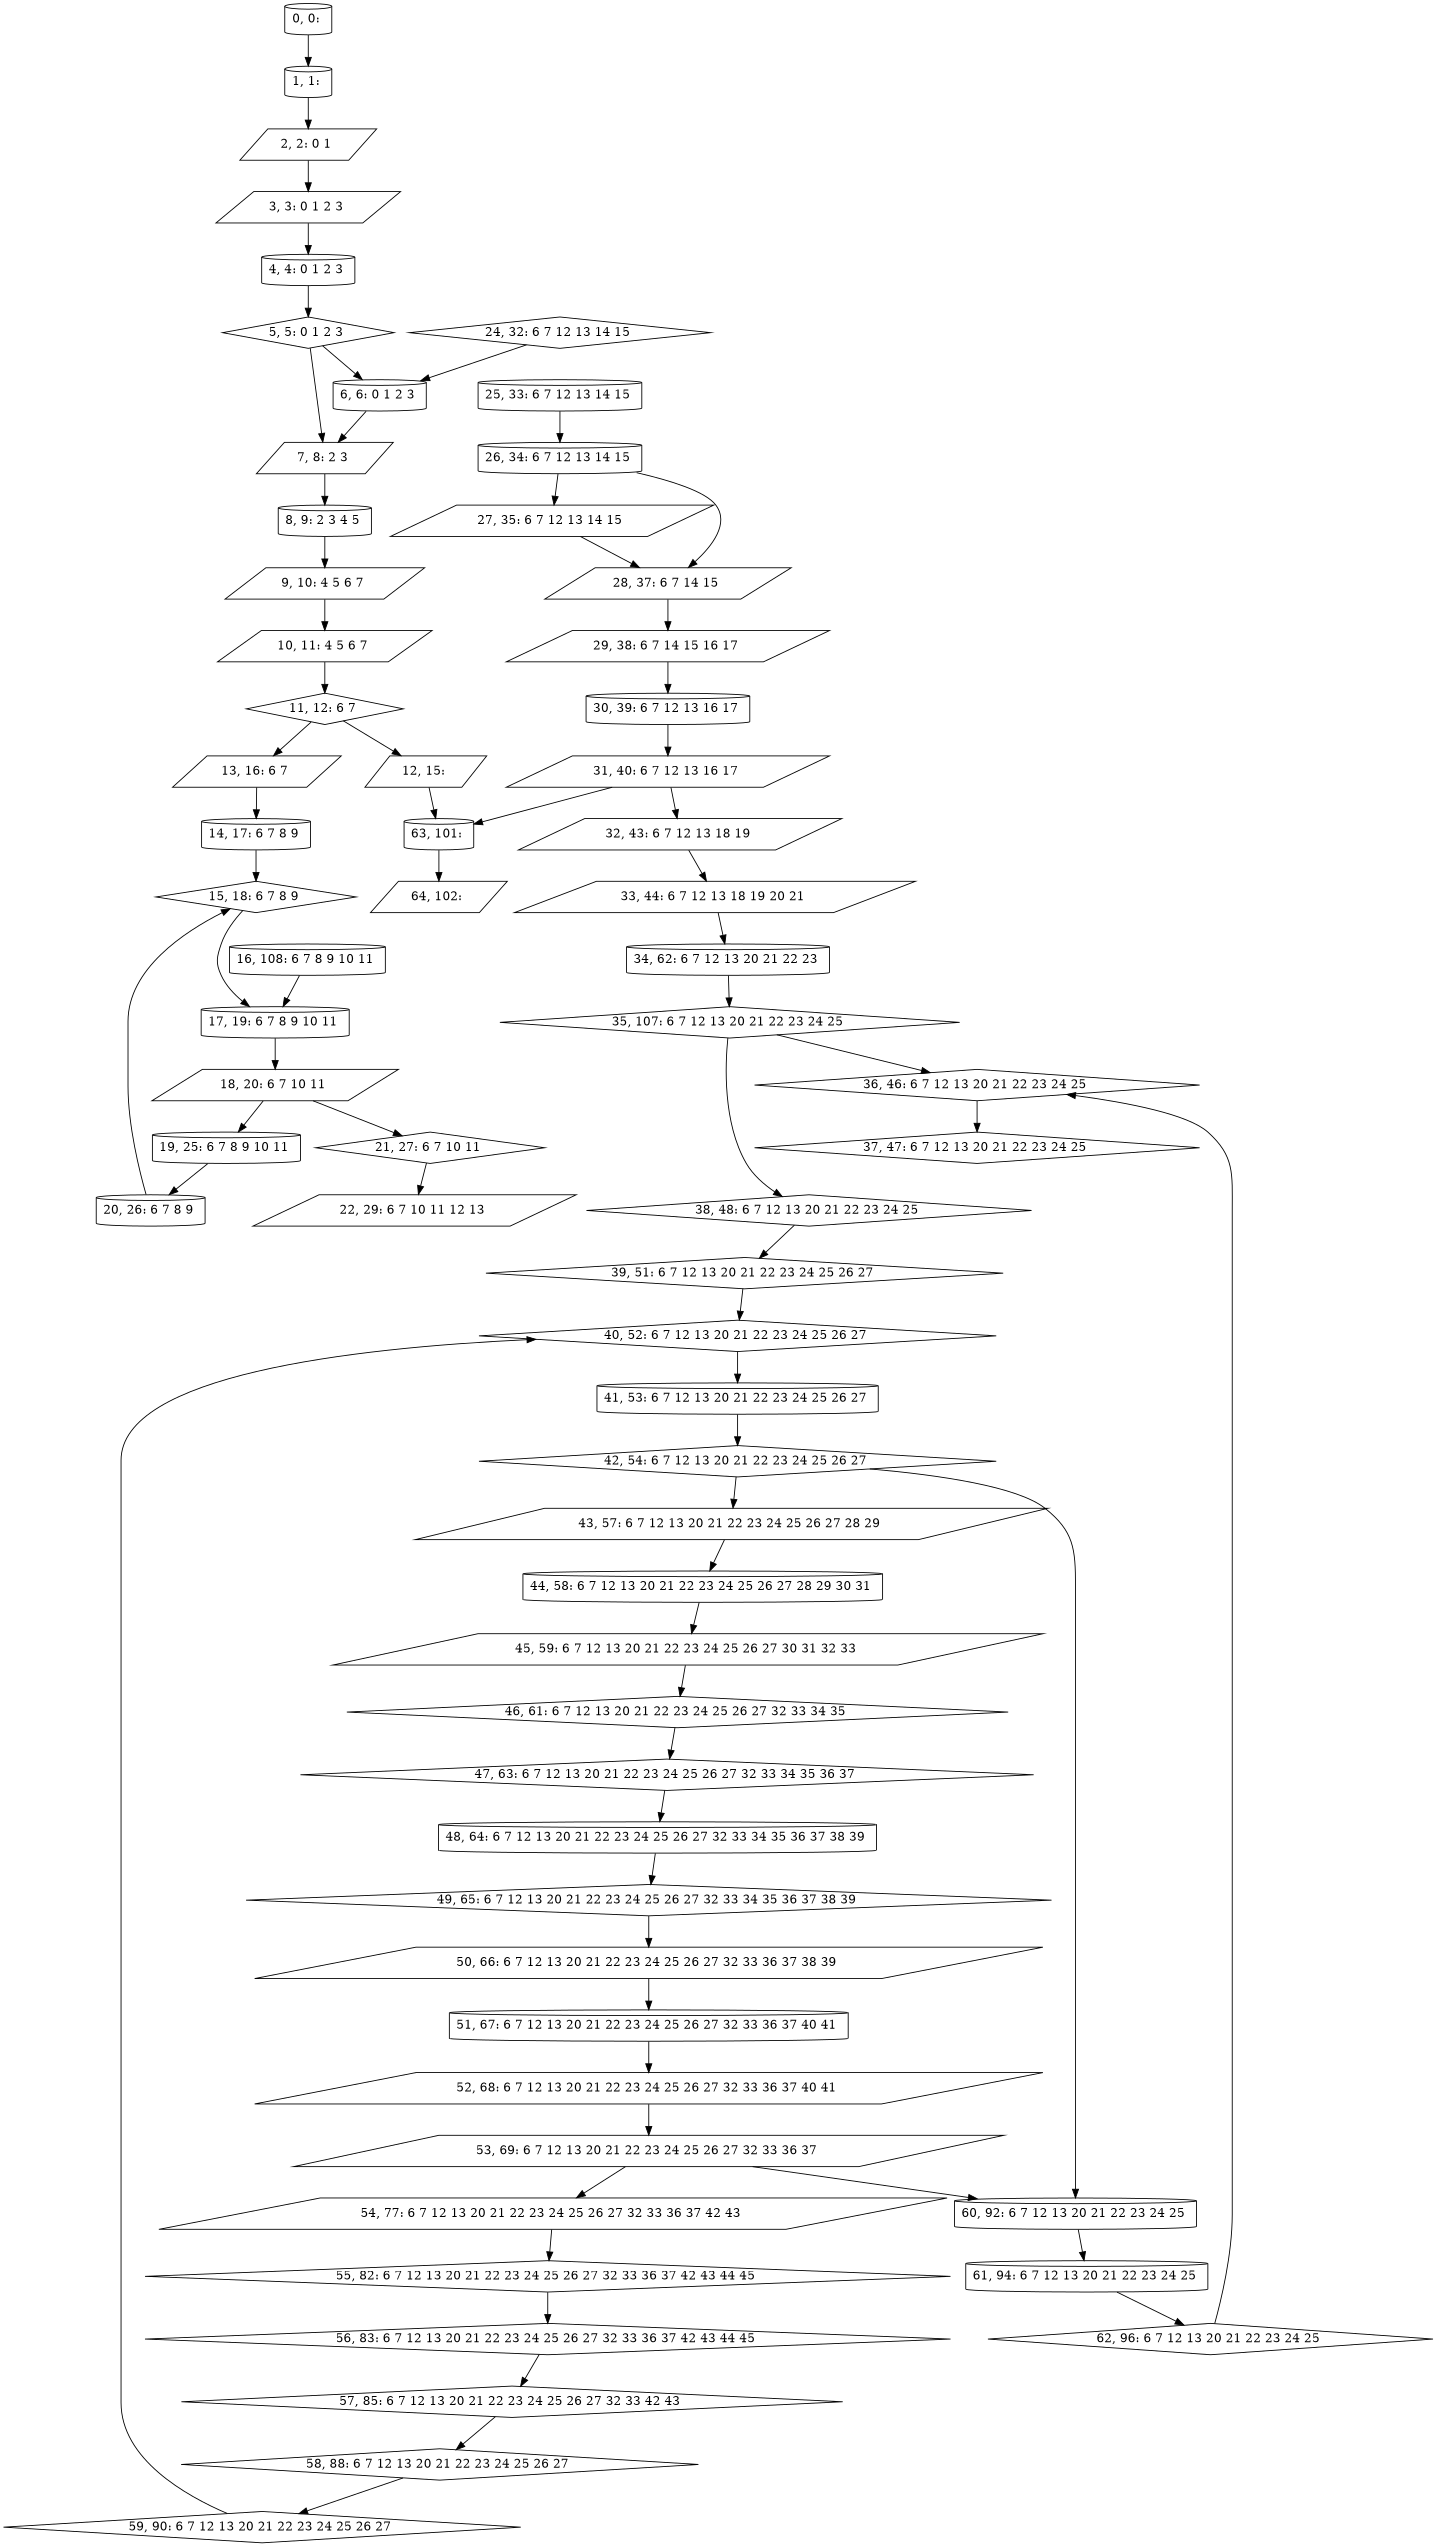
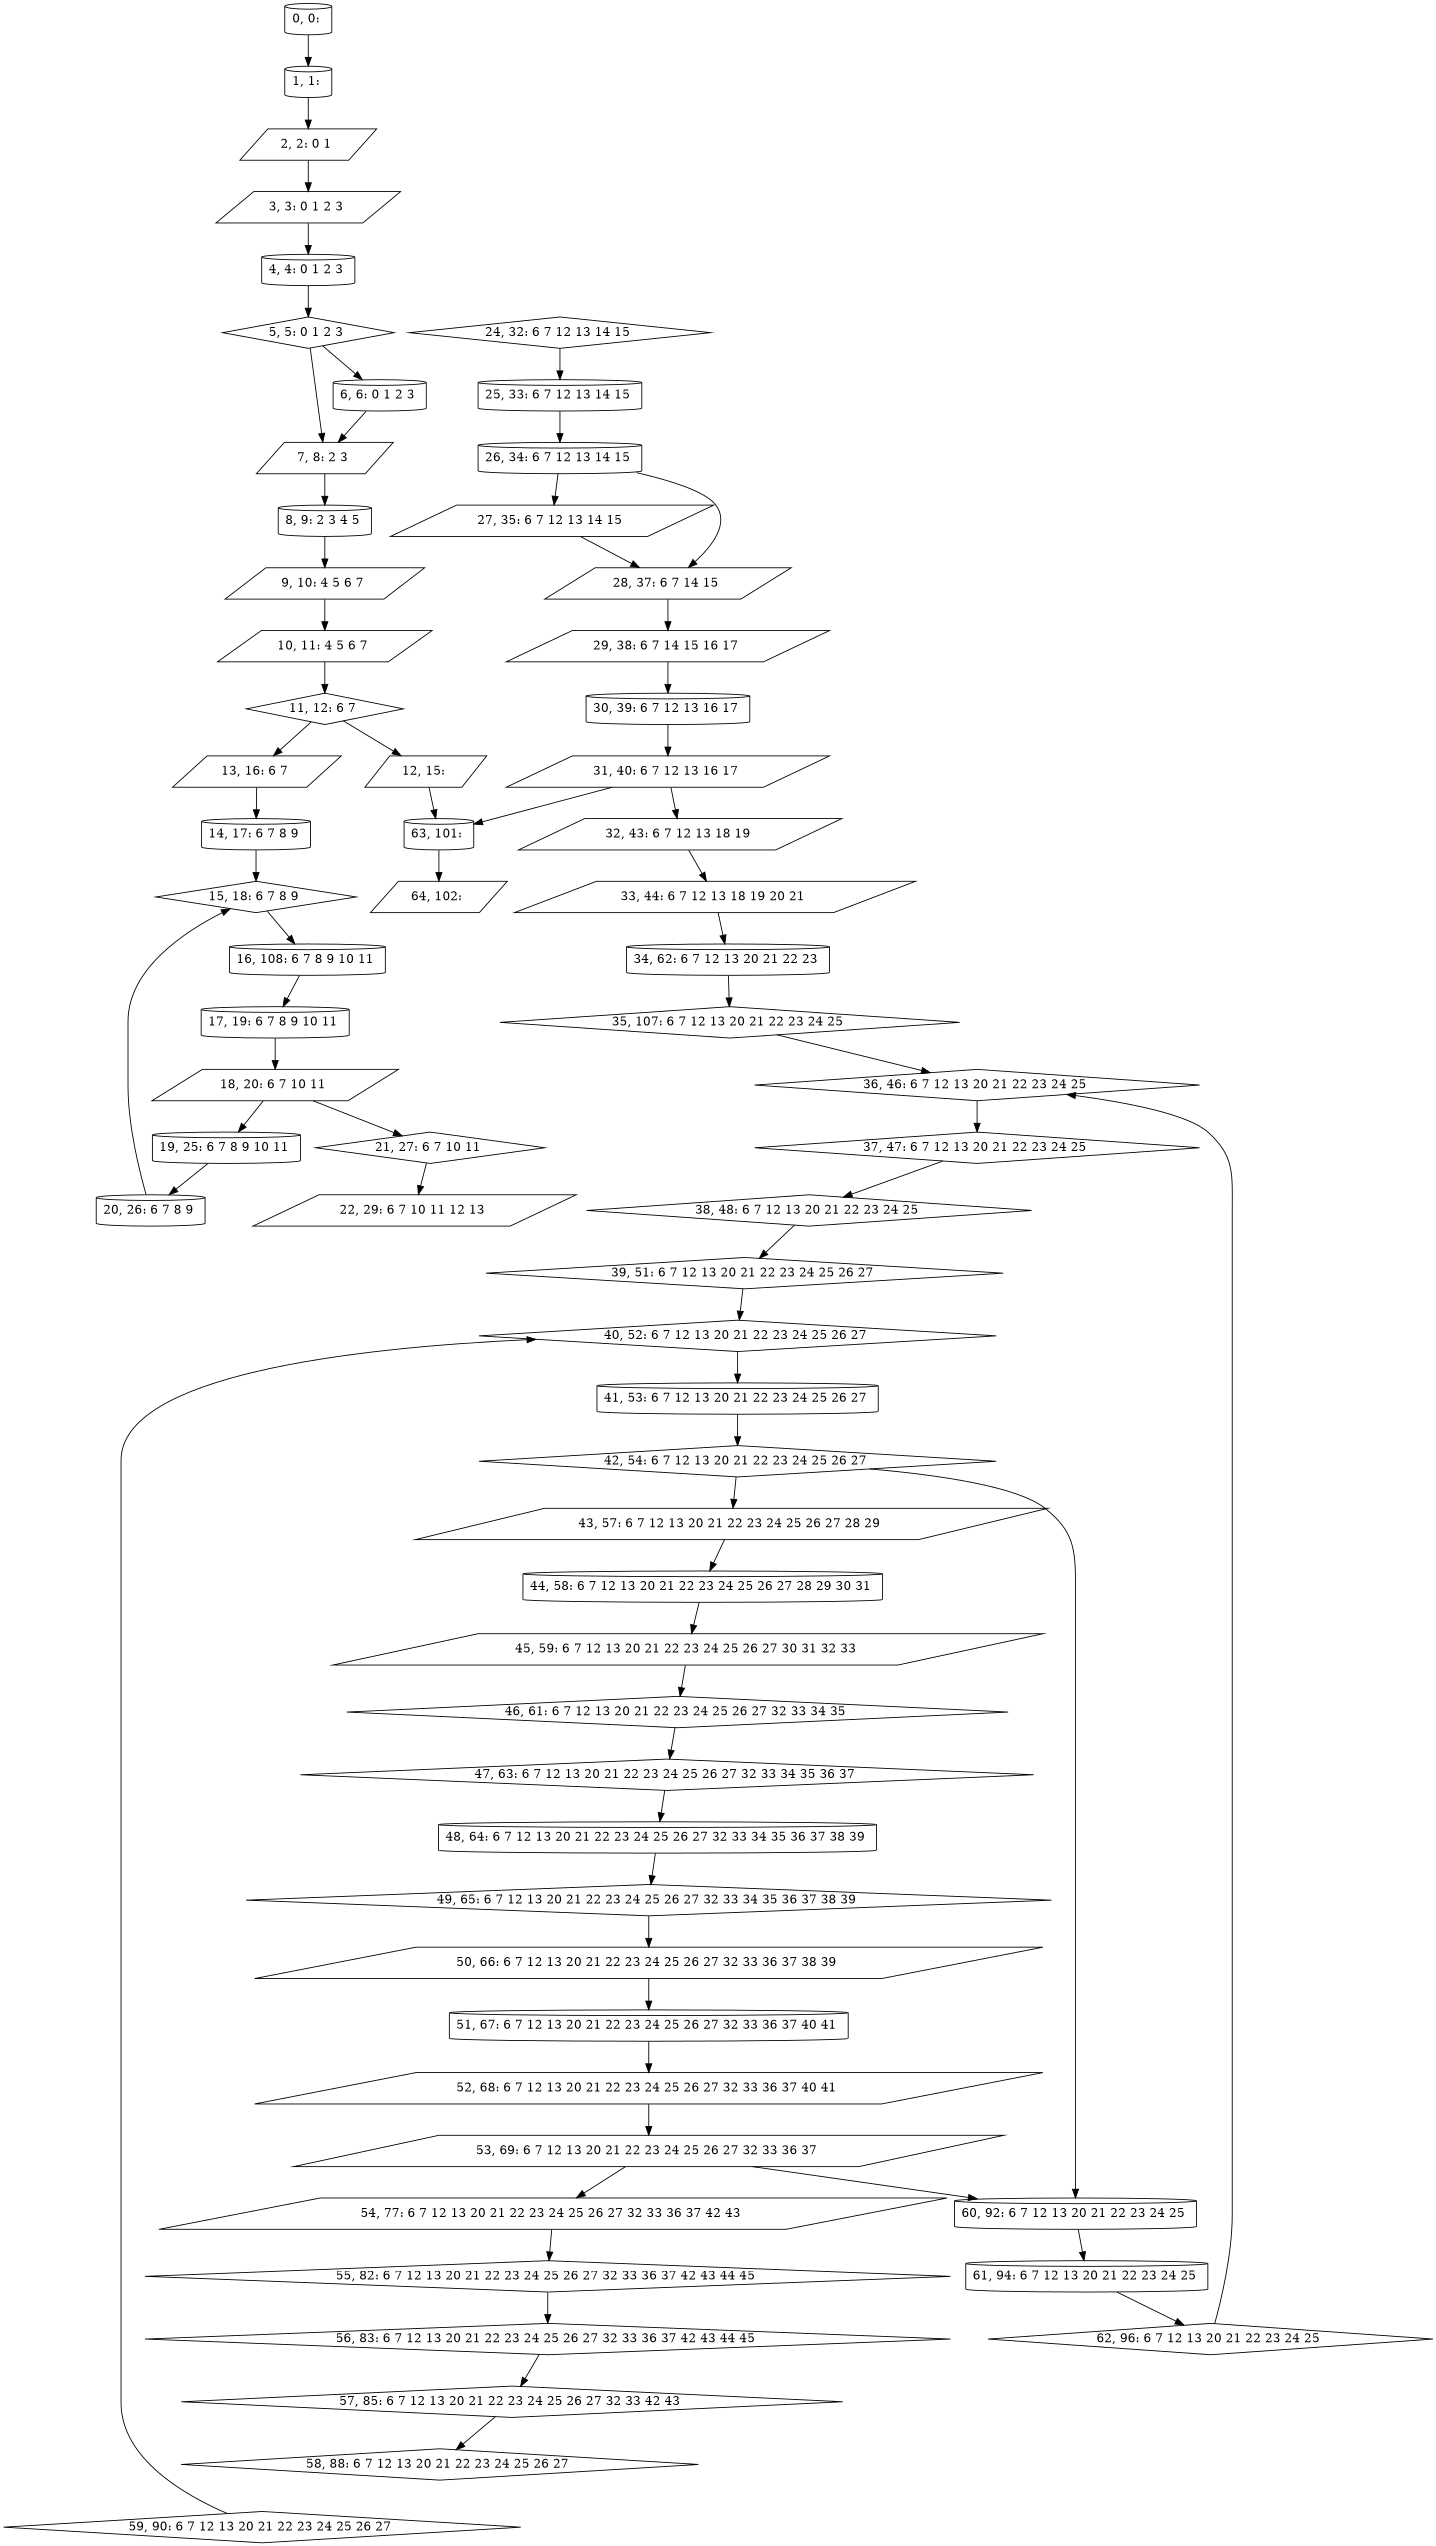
edge "24, 32: 6 7 12 13 14 15" -> "6, 6: 0 1 2 3": now "24, 32: 6 7 12 13 14 15" -> "25, 33: 6 7 12 13 14 15"
edge "15, 18: 6 7 8 9" -> "17, 19: 6 7 8 9 10 11": now "15, 18: 6 7 8 9" -> "16, 108: 6 7 8 9 10 11"
edge "35, 107: 6 7 12 13 20 21 22 23 24 25" -> "38, 48: 6 7 12 13 20 21 22 23 24 25": now "37, 47: 6 7 12 13 20 21 22 23 24 25" -> "38, 48: 6 7 12 13 20 21 22 23 24 25"
edge "58, 88: 6 7 12 13 20 21 22 23 24 25 26 27" -> "59, 90: 6 7 12 13 20 21 22 23 24 25 26 27": removed
